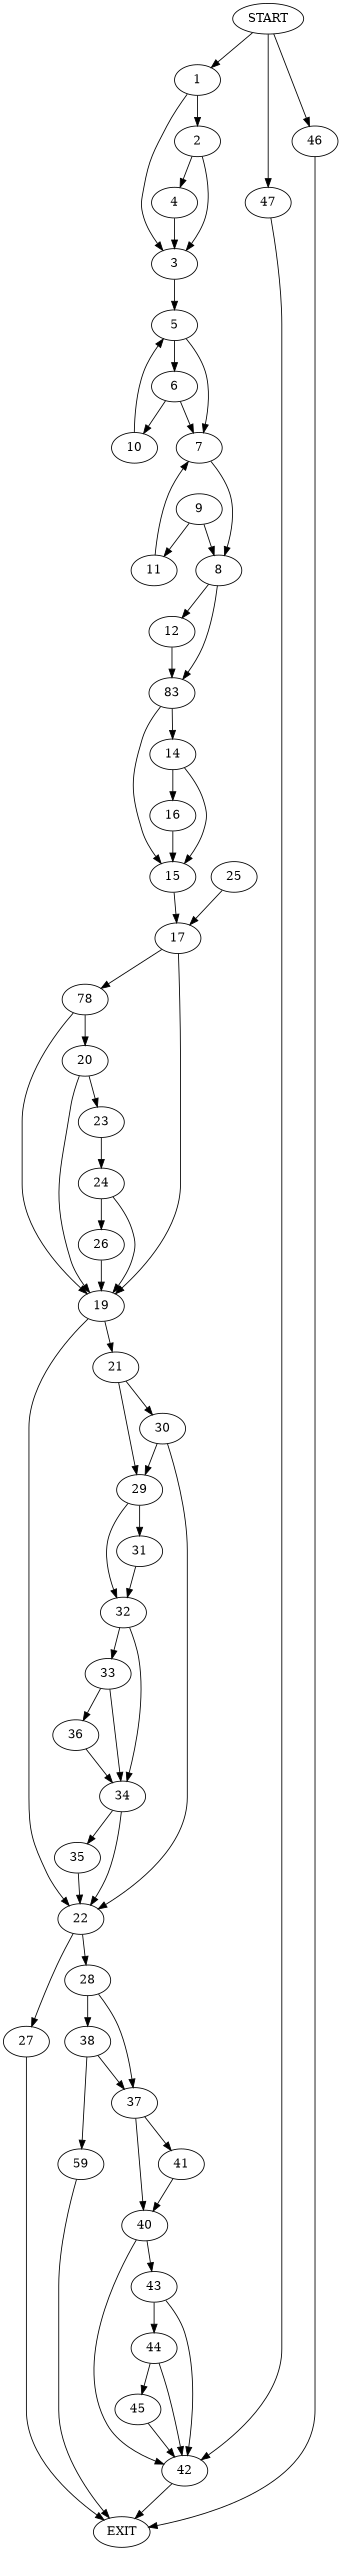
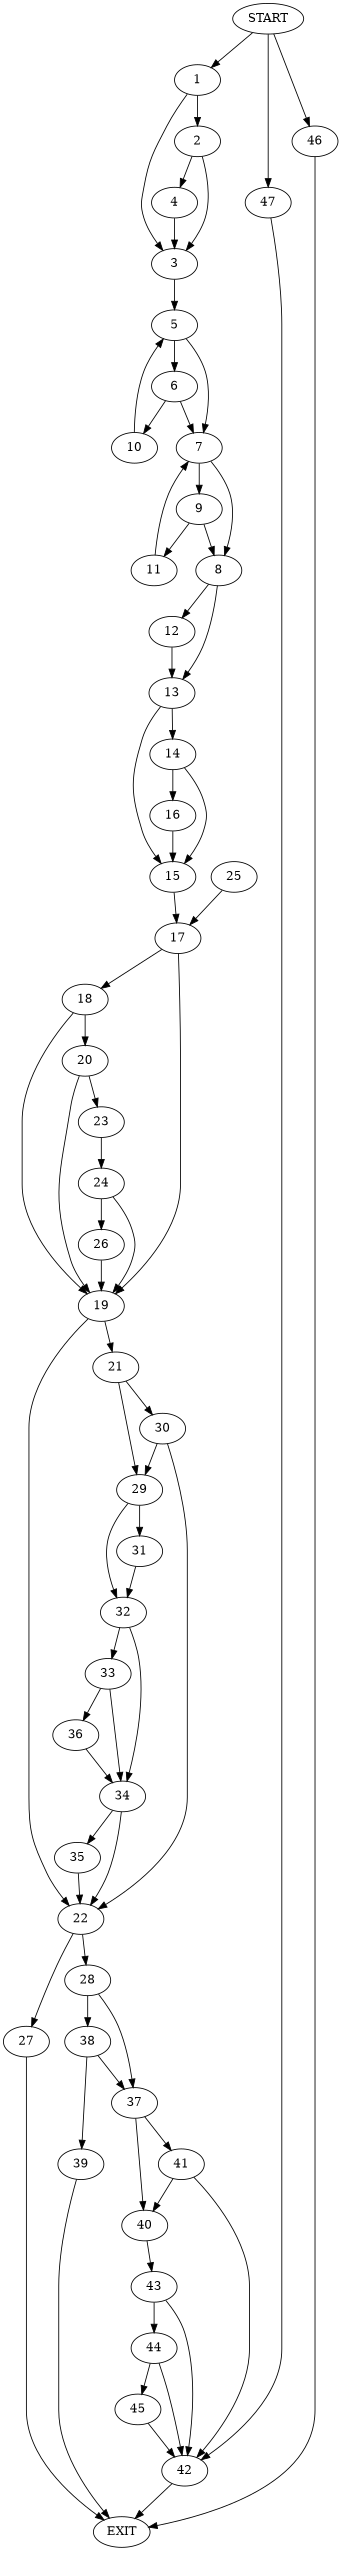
edge "7" -> "9": added
node "83": label "83" -> "13"
node "78": label "78" -> "18"
node "59": label "59" -> "39"
edge "40" -> "42": now "41" -> "42"
